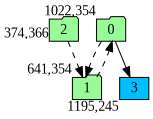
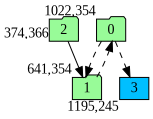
edge "0 1022,354" -> "3 1195,245": style solid -> dashed
edge "2 374,366" -> "1 641,354": style dashed -> solid
